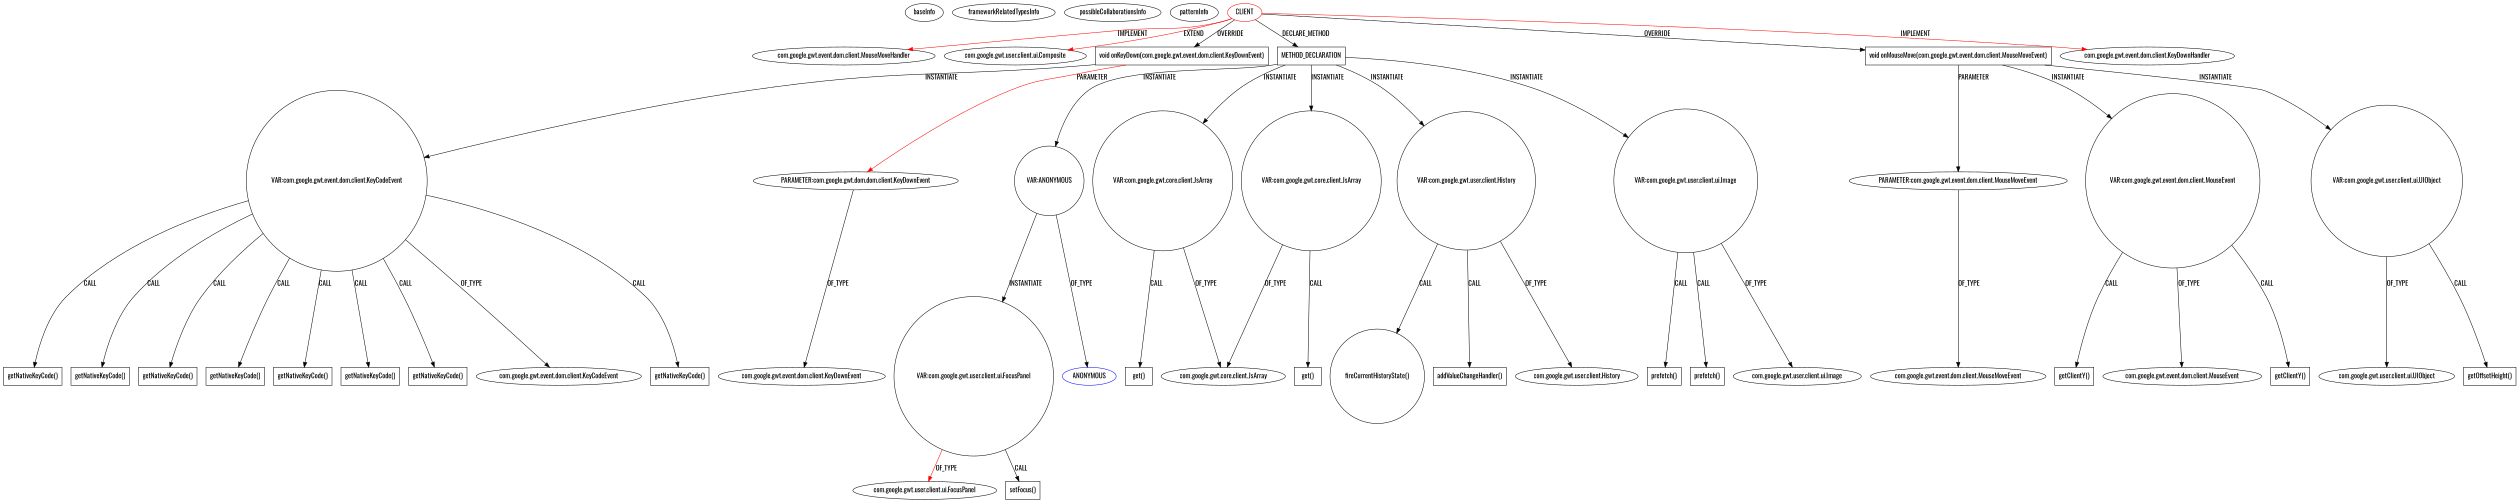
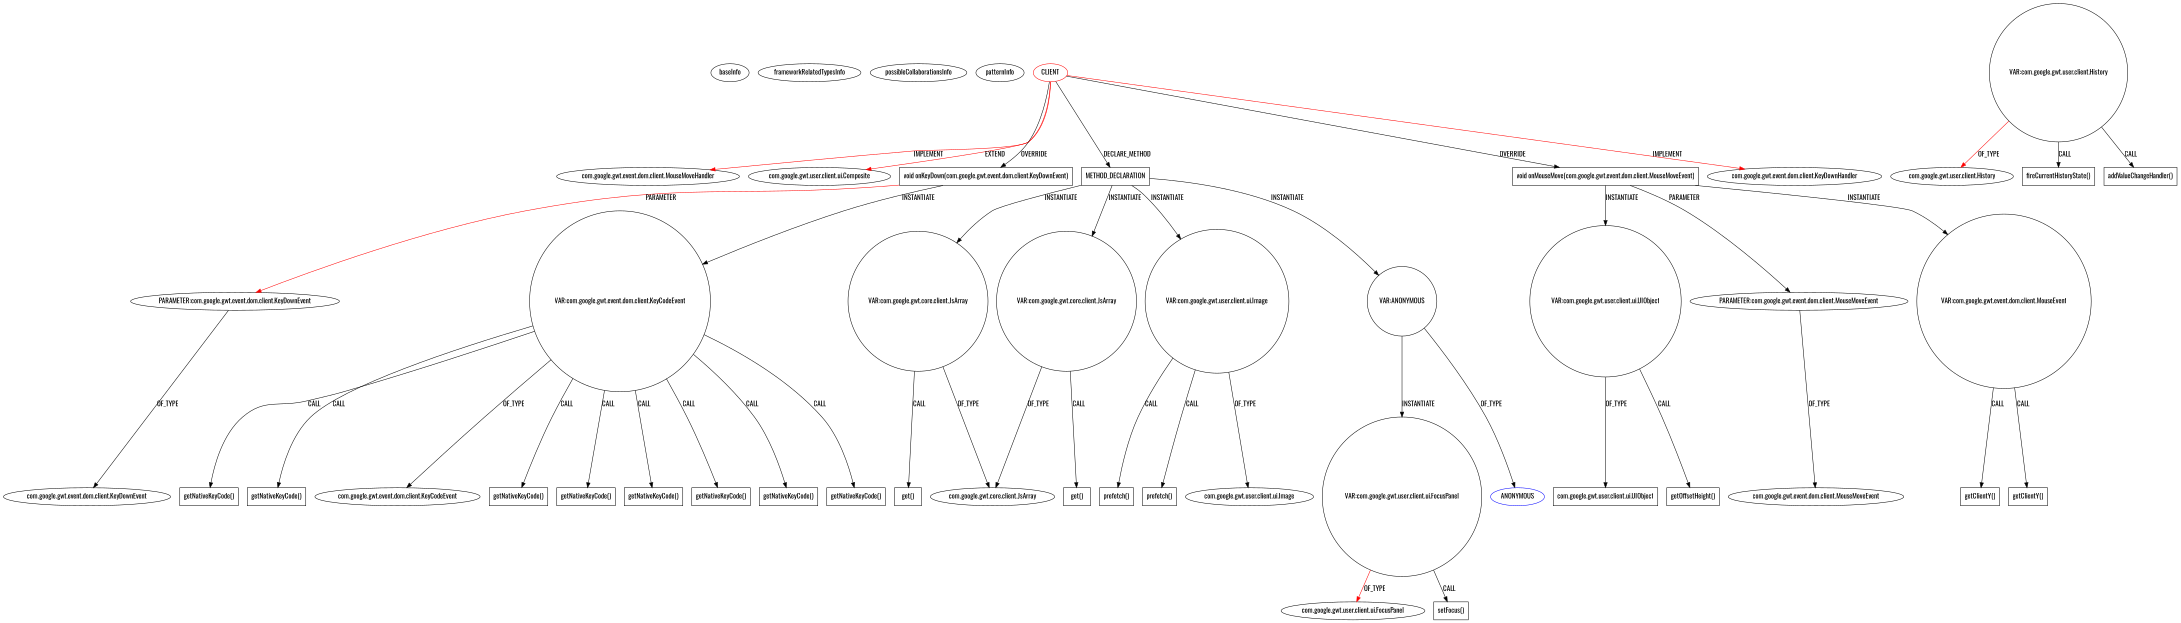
edge "METHOD_DECLARATION" -> "VAR:com.google.gwt.user.client.History": removed, label "INSTANTIATE"
node "PARAMETER:com.google.gwt.dom.dom.client.KeyDownEvent": label "PARAMETER:com.google.gwt.dom.dom.client.KeyDownEvent" -> "PARAMETER:com.google.gwt.event.dom.client.KeyDownEvent"
edge "VAR:com.google.gwt.user.client.History" -> "com.google.gwt.user.client.History": color black -> red
node "fireCurrentHistoryState()": shape circle -> box
node "com.google.gwt.event.dom.client.MouseEvent": removed
node "com.google.gwt.user.client.ui.UIObject": shape ellipse -> box
